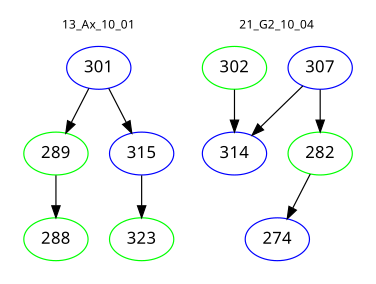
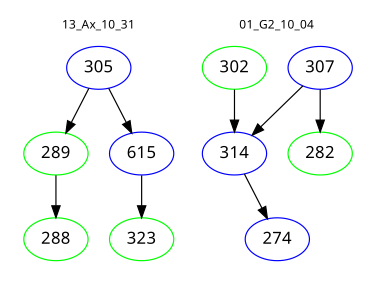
cluster "13_Ax_10_01": label "13_Ax_10_01" -> "13_Ax_10_31"
cluster "21_G2_10_04": label "21_G2_10_04" -> "01_G2_10_04"
node "301": label "301" -> "305"
node "315": label "315" -> "615"
edge "282" -> "274": now "314" -> "274"
